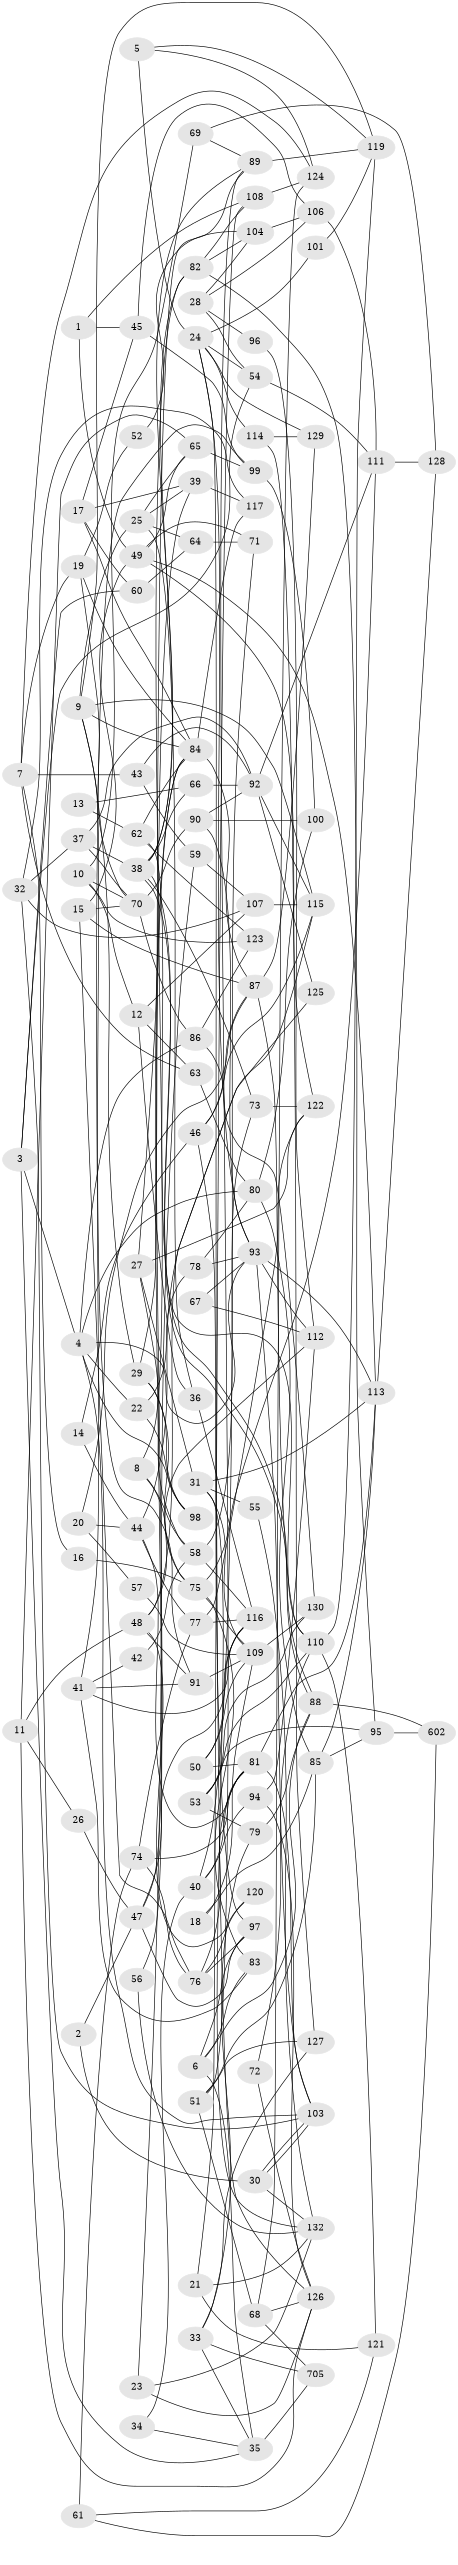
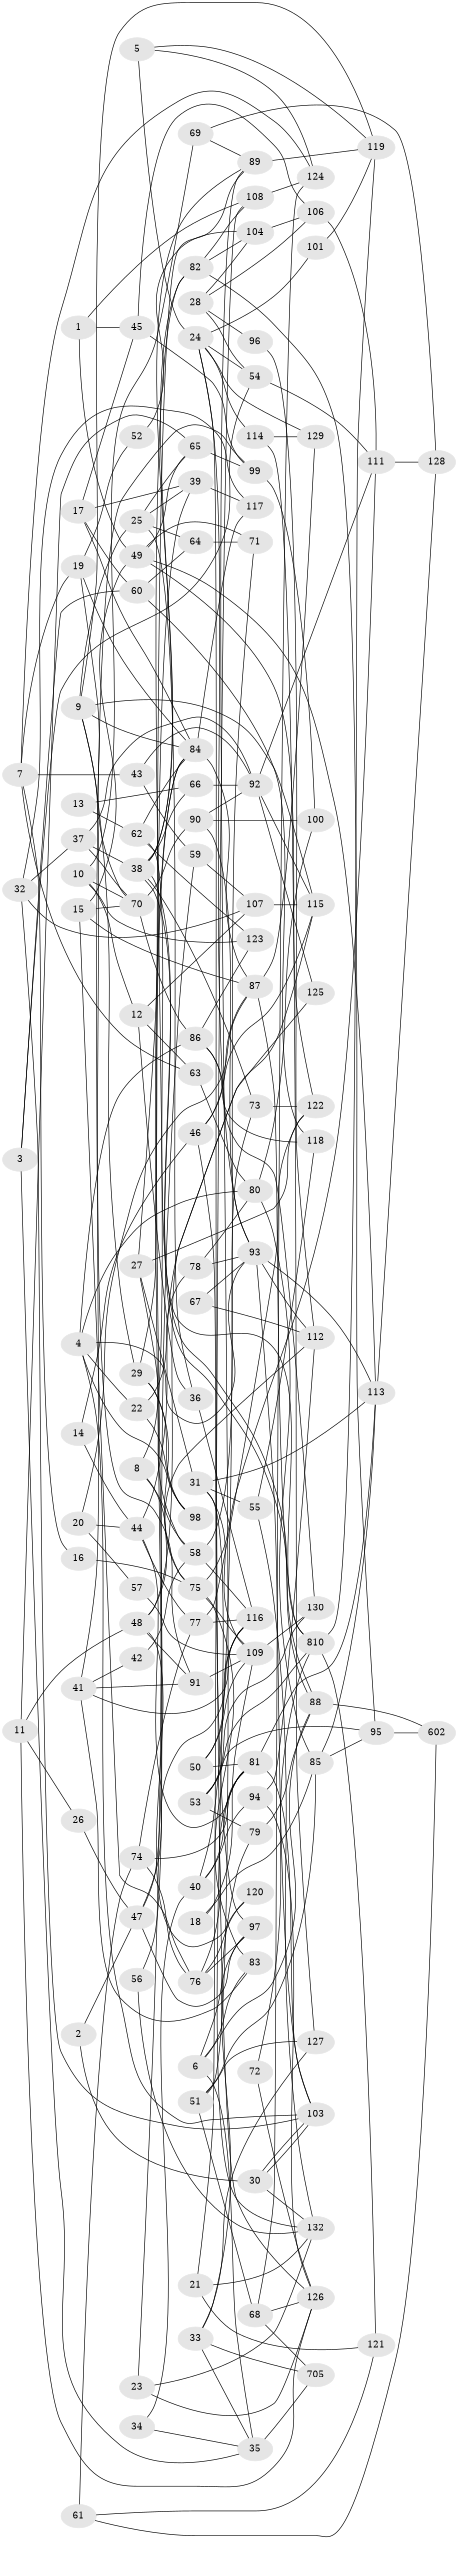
node "118": added
edge "3" -- "4": removed
node "110": label "110" -> "810"
